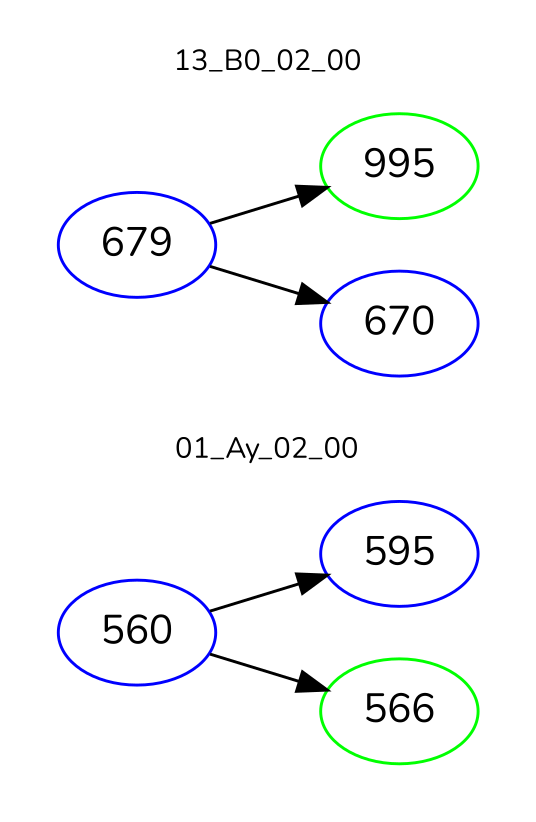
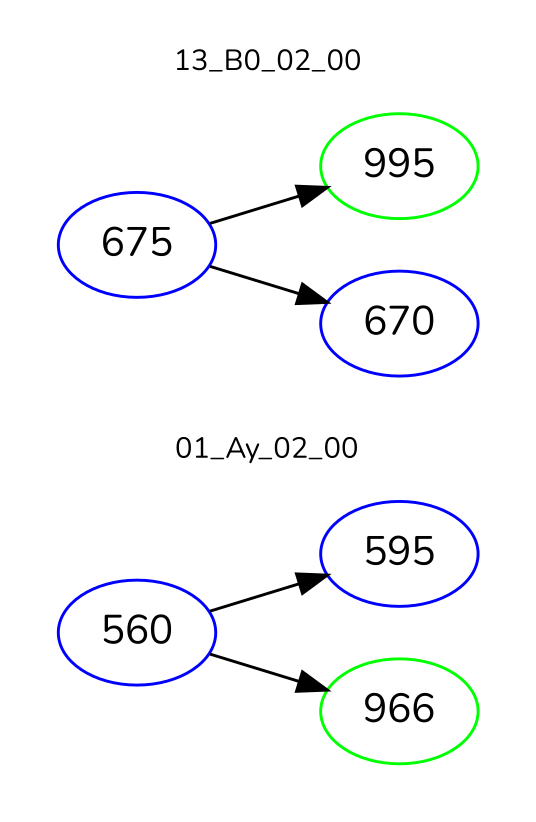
node "679": label "679" -> "675"
node "566": label "566" -> "966"
